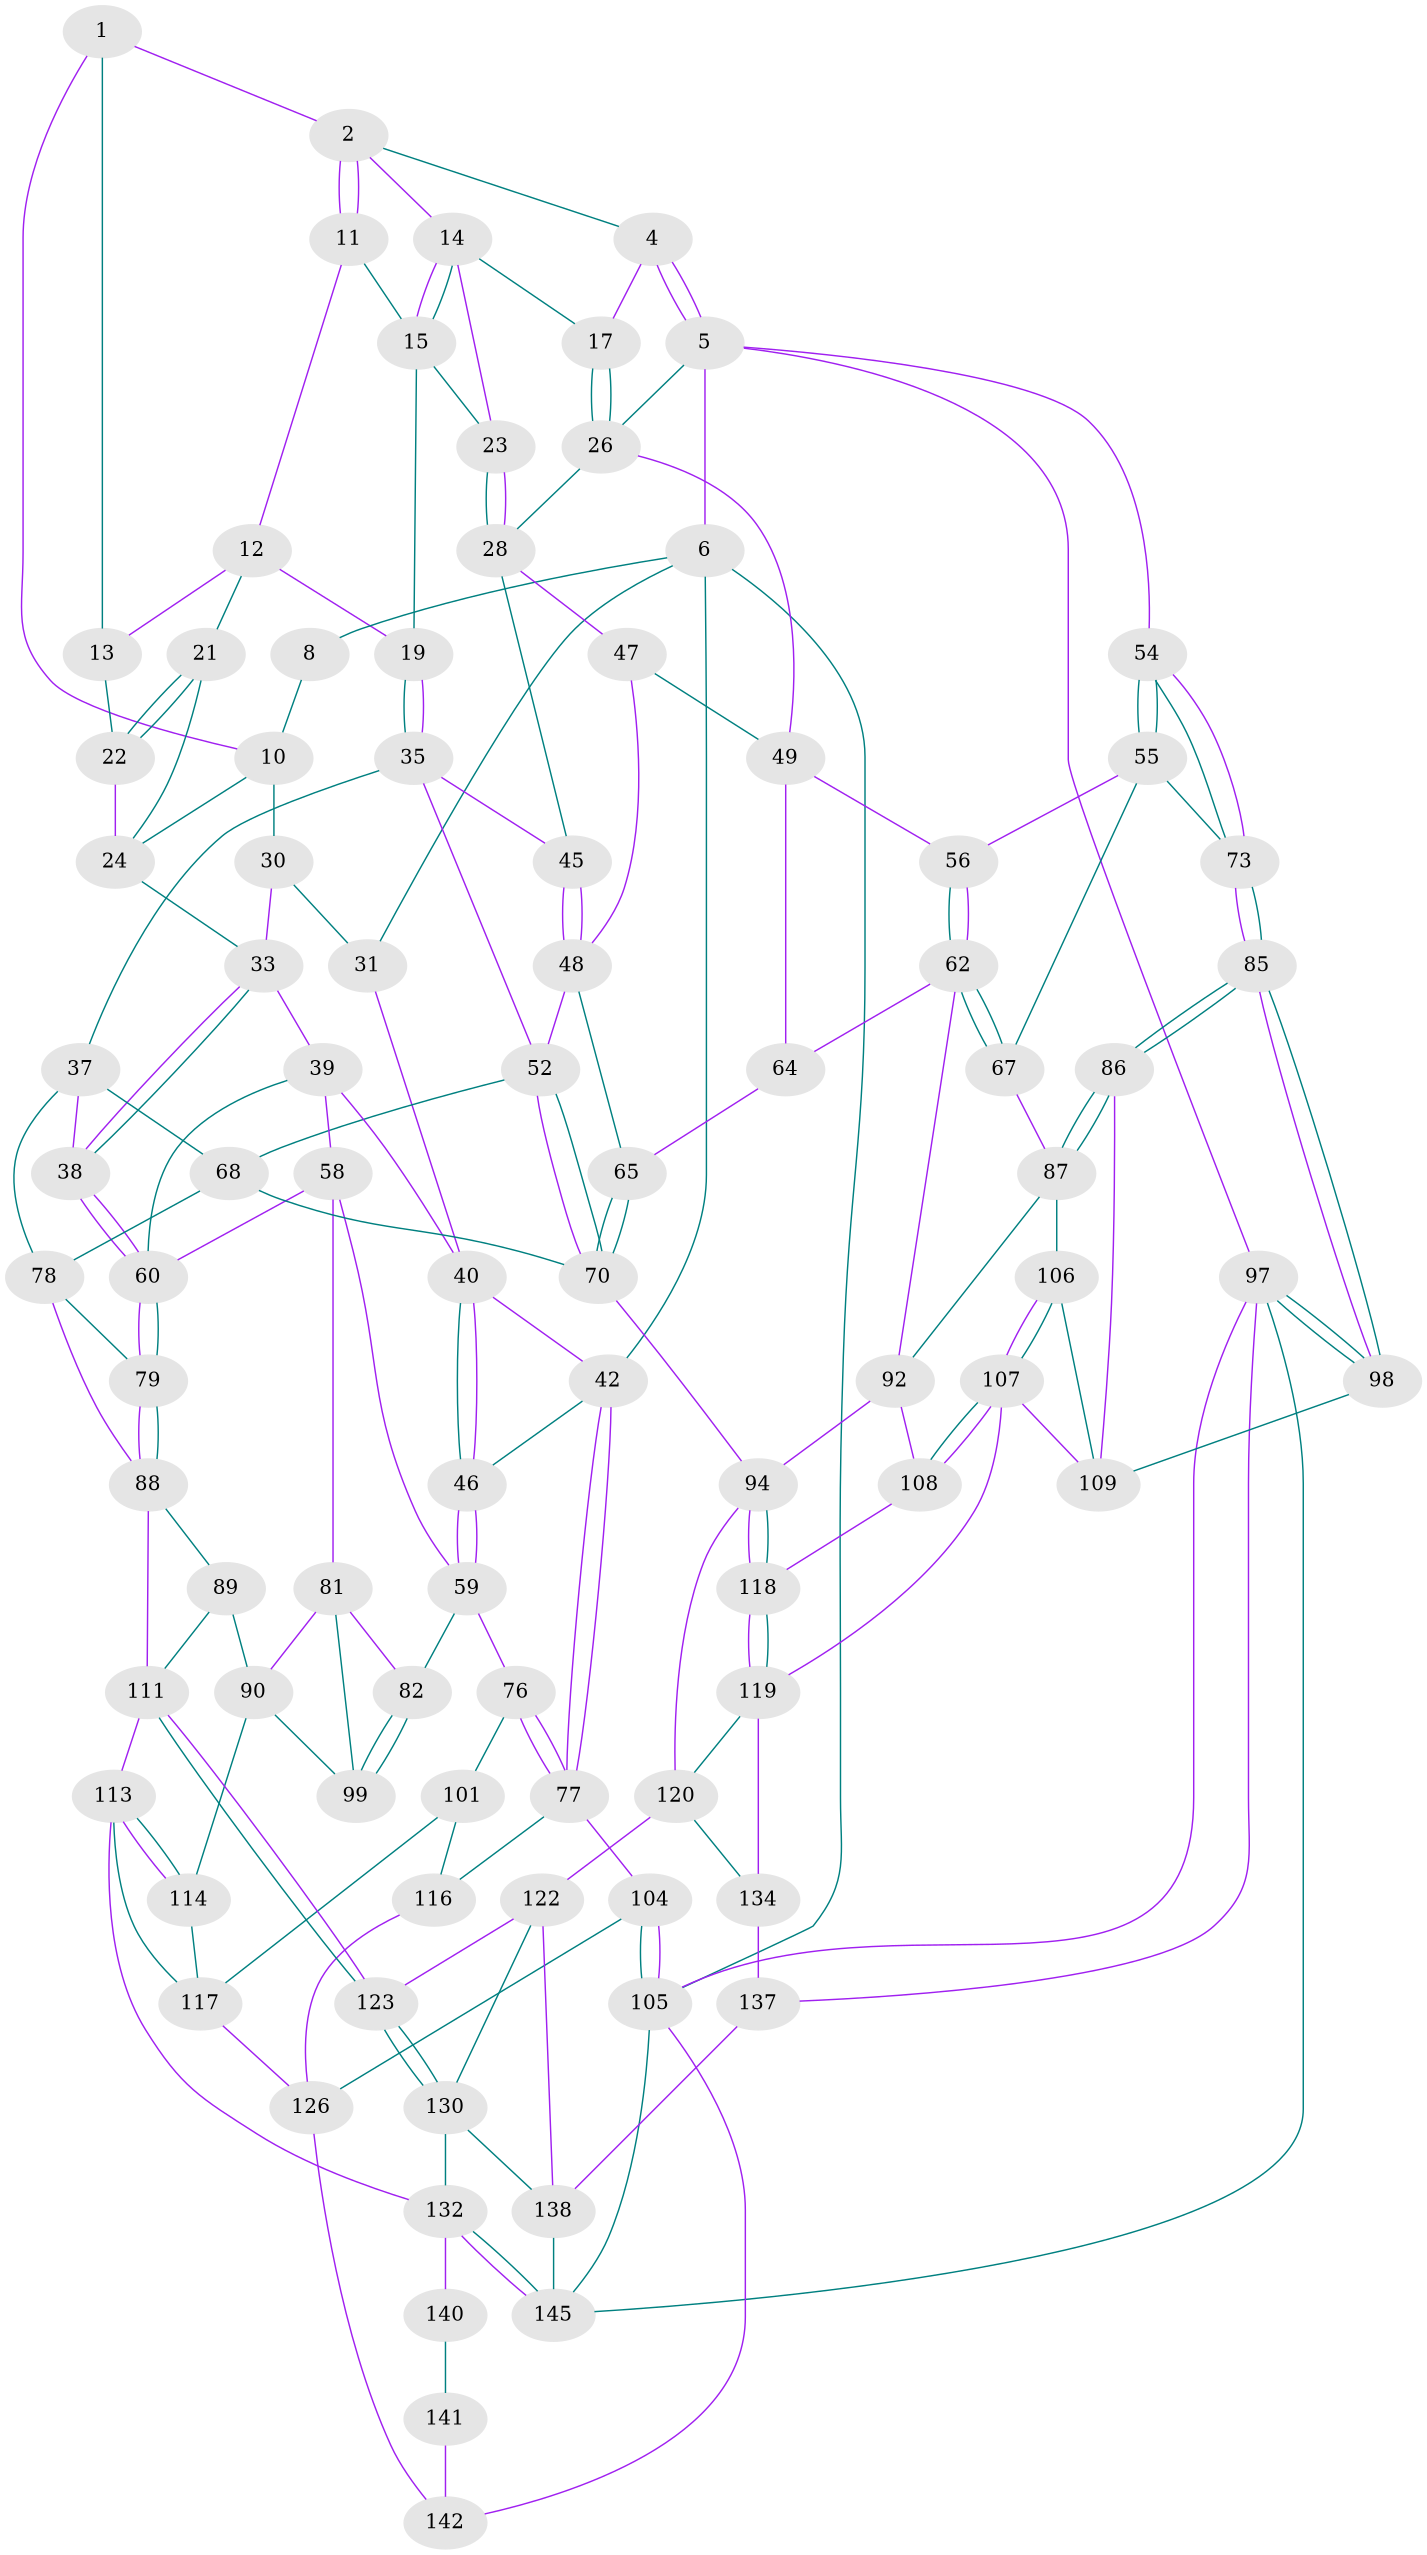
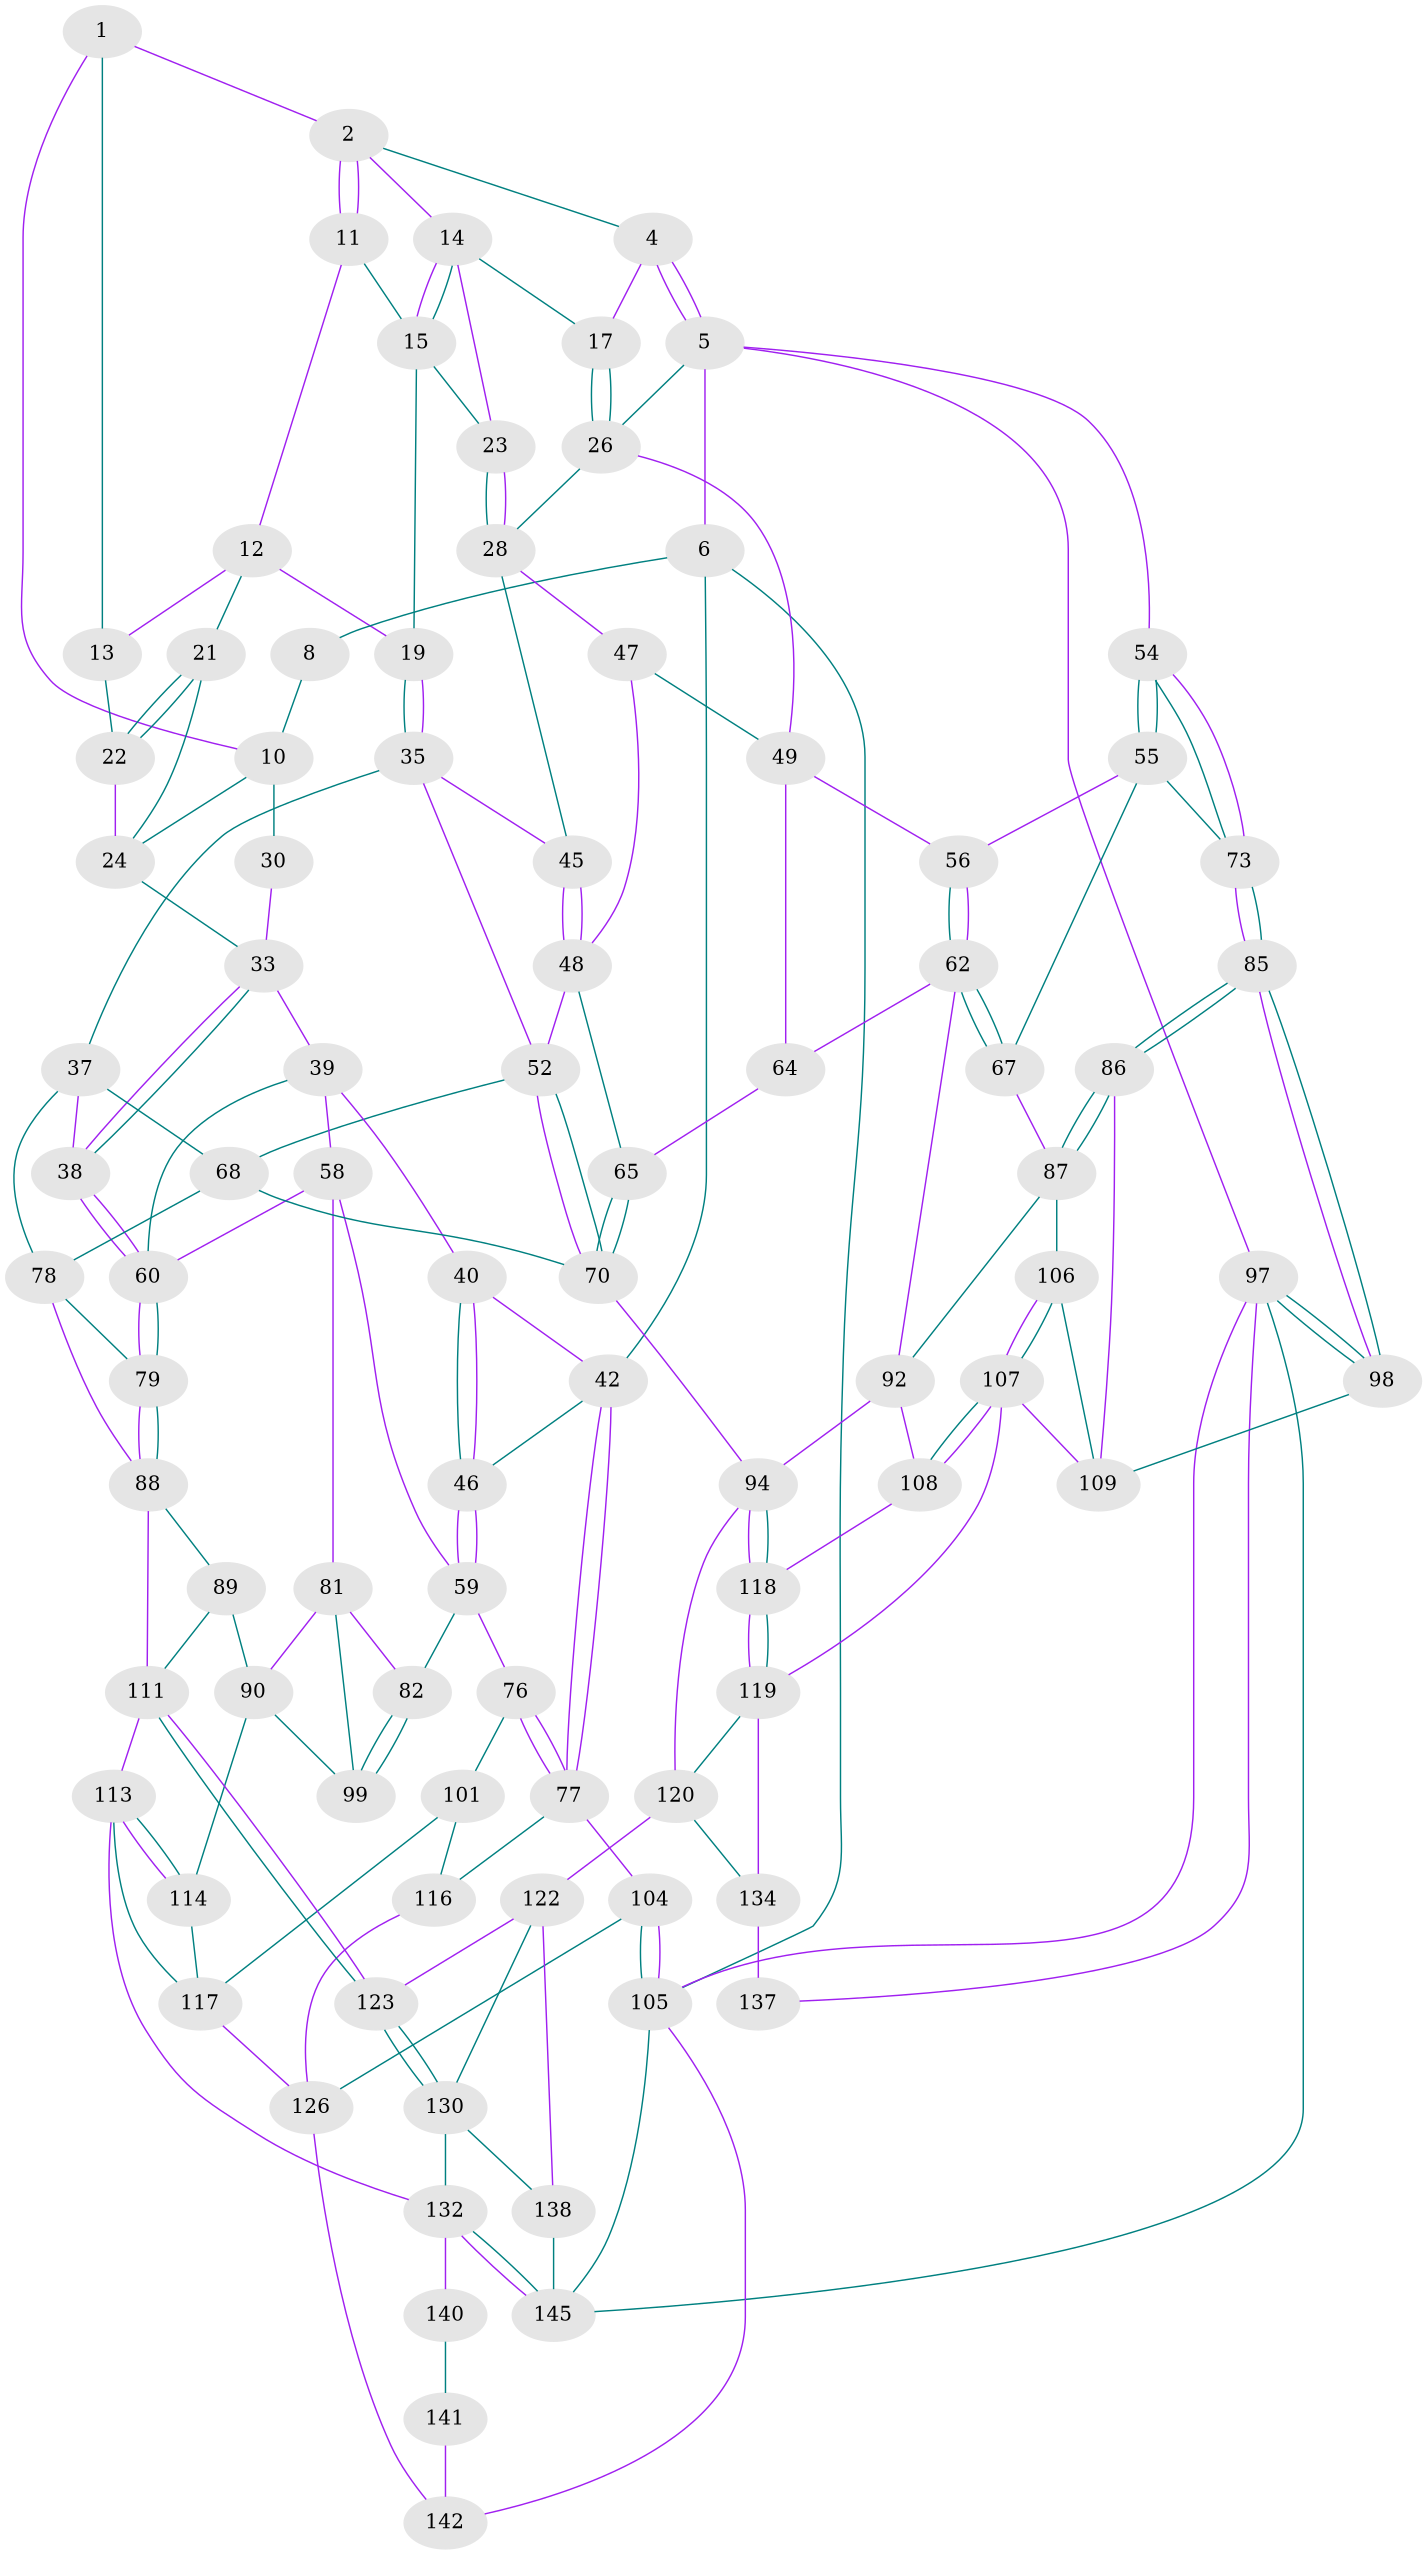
node "31": removed
edge "137" -- "138": removed
